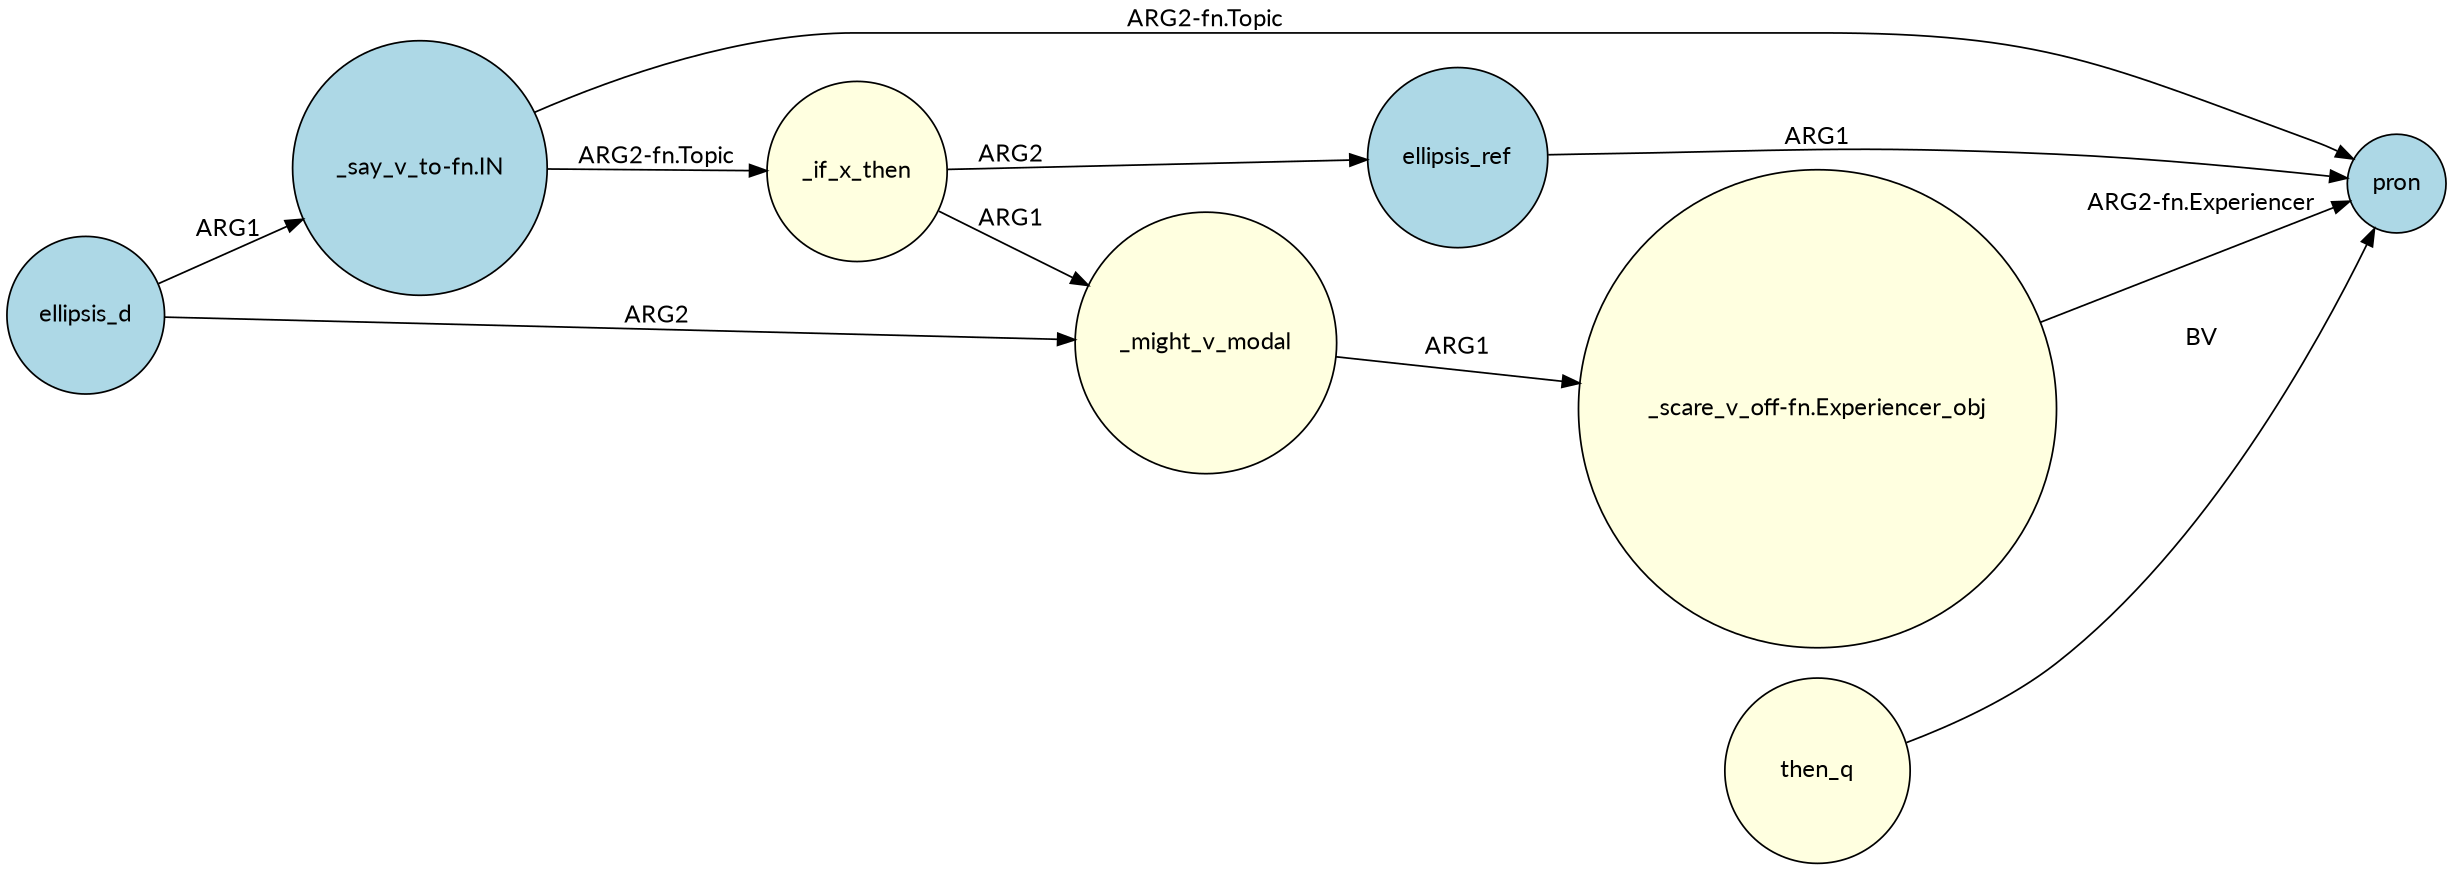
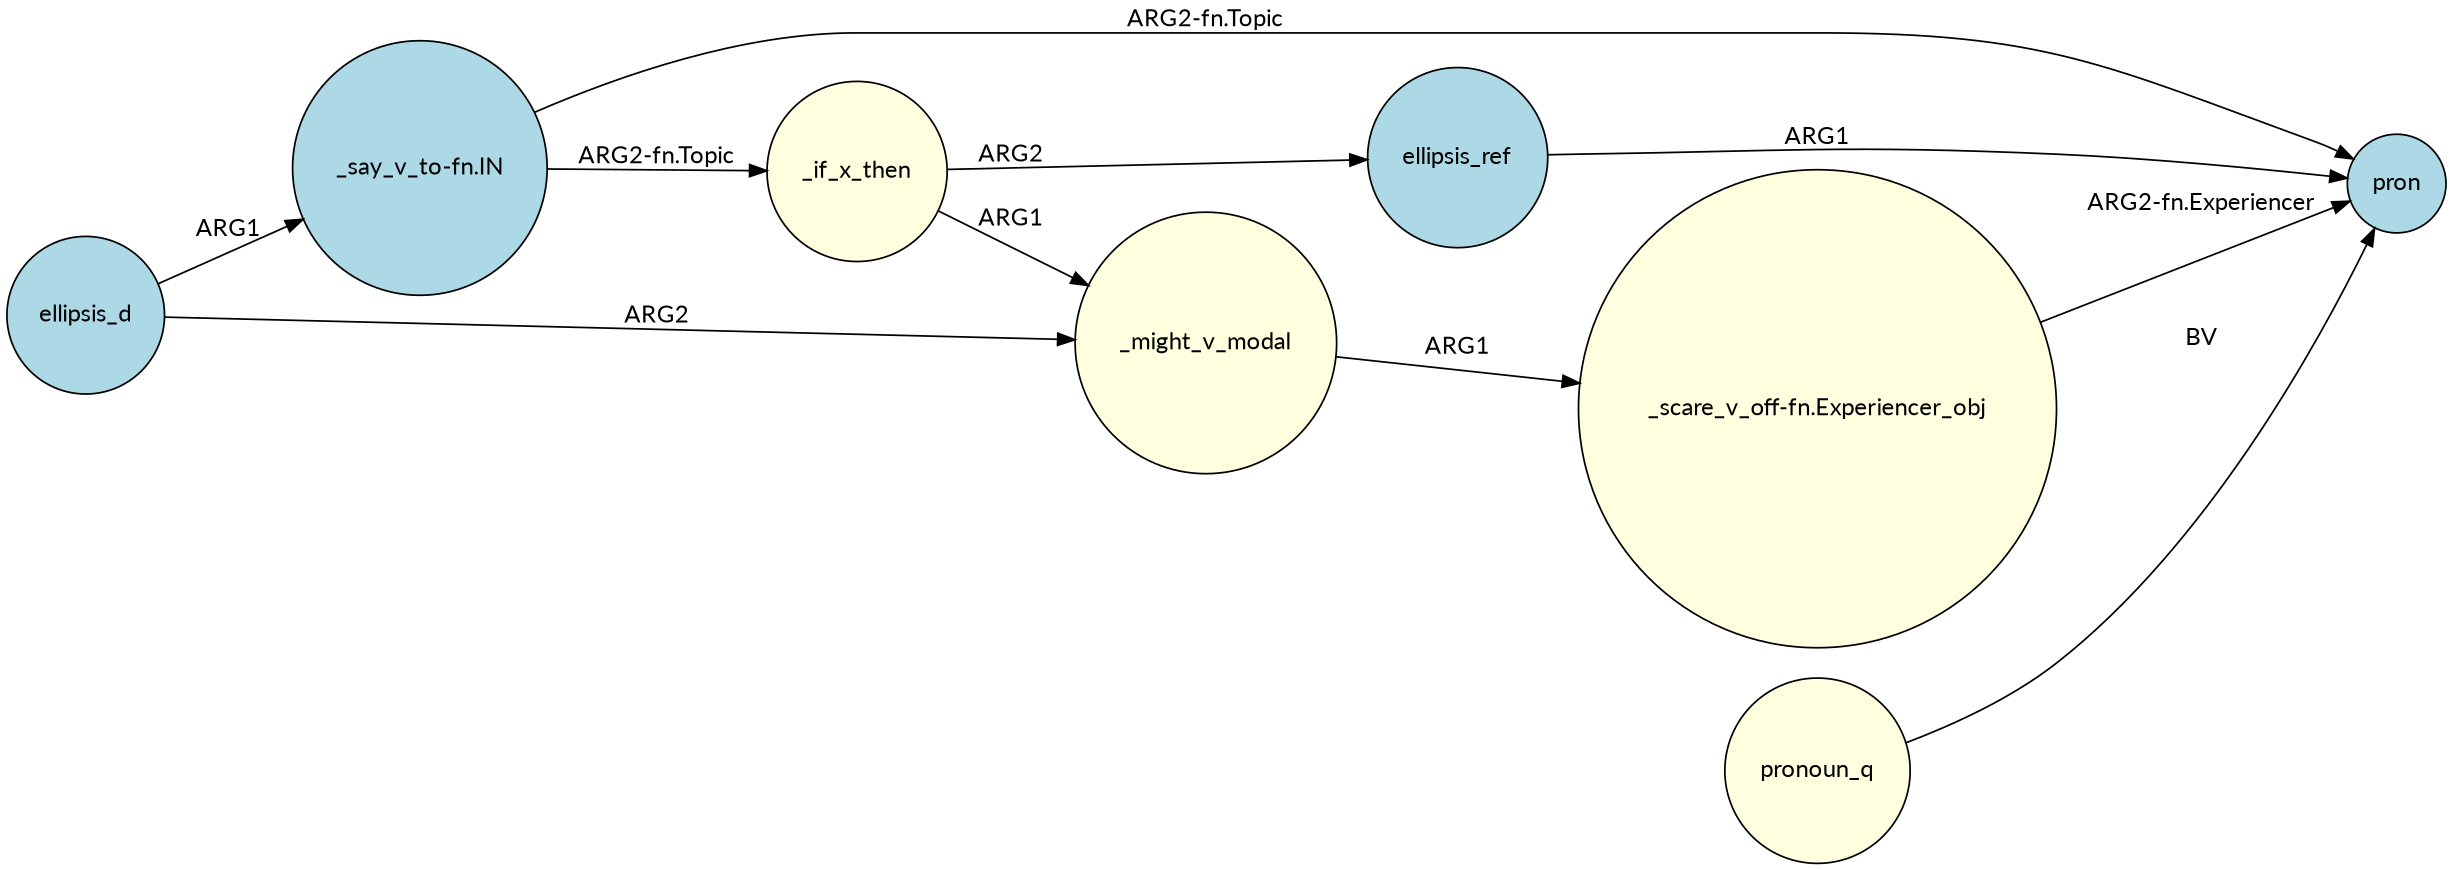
node "then_q": label "then_q" -> "pronoun_q"
